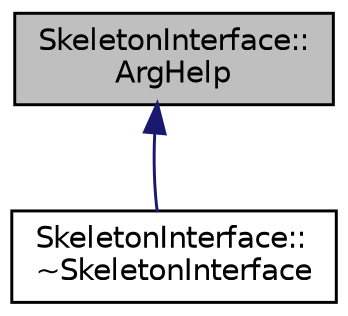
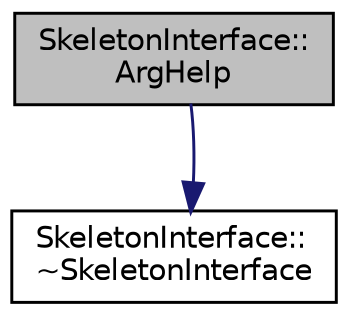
edge "SkeletonInterface:: ~SkeletonInterface" -> "SkeletonInterface:: ArgHelp": reversed
